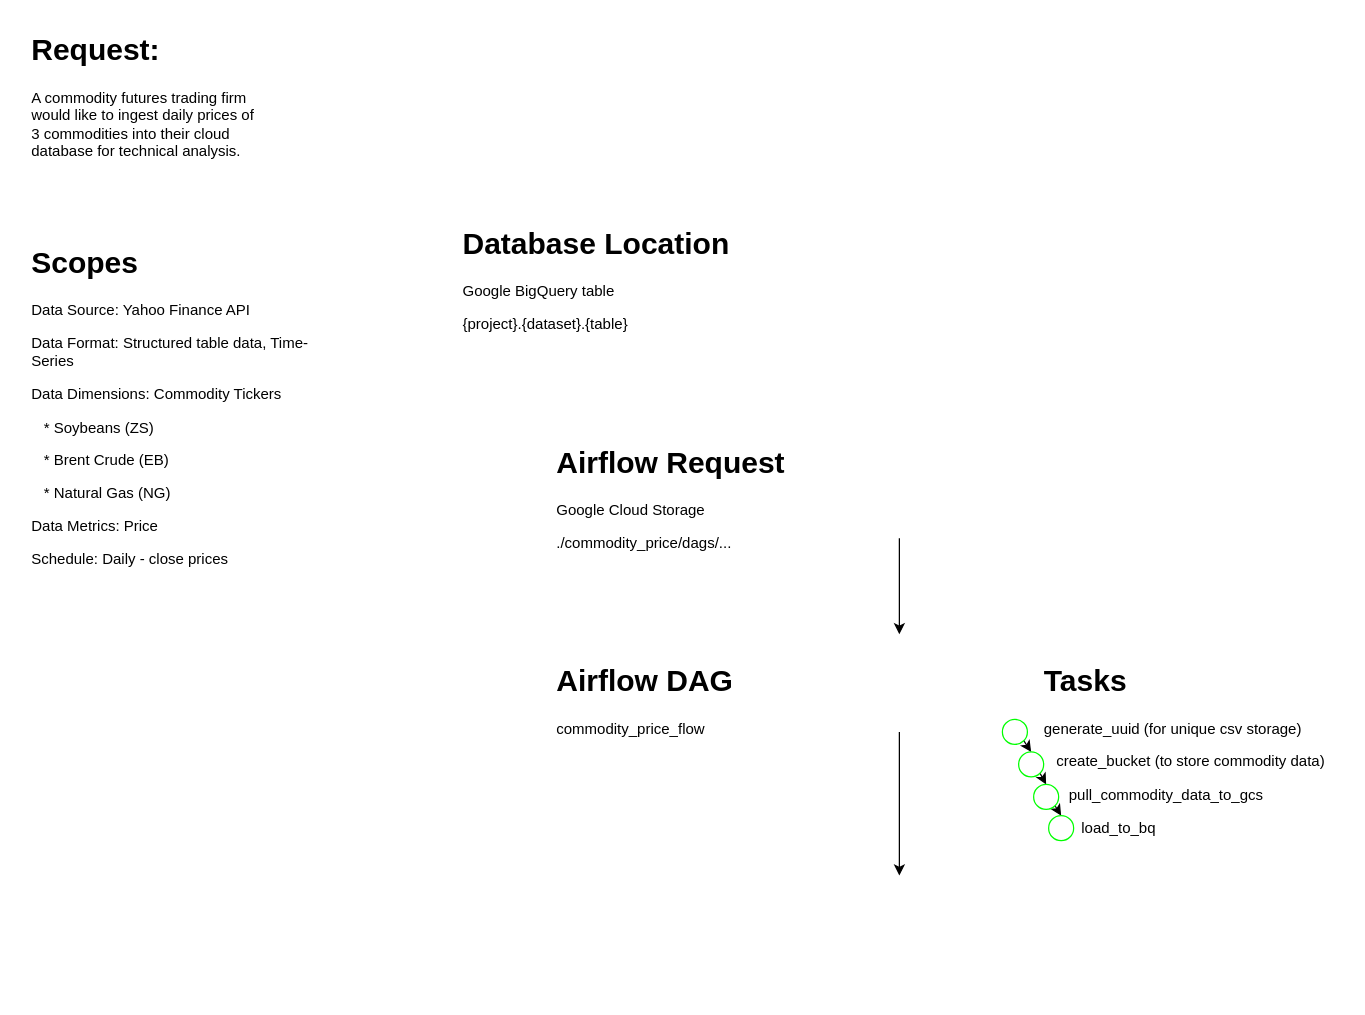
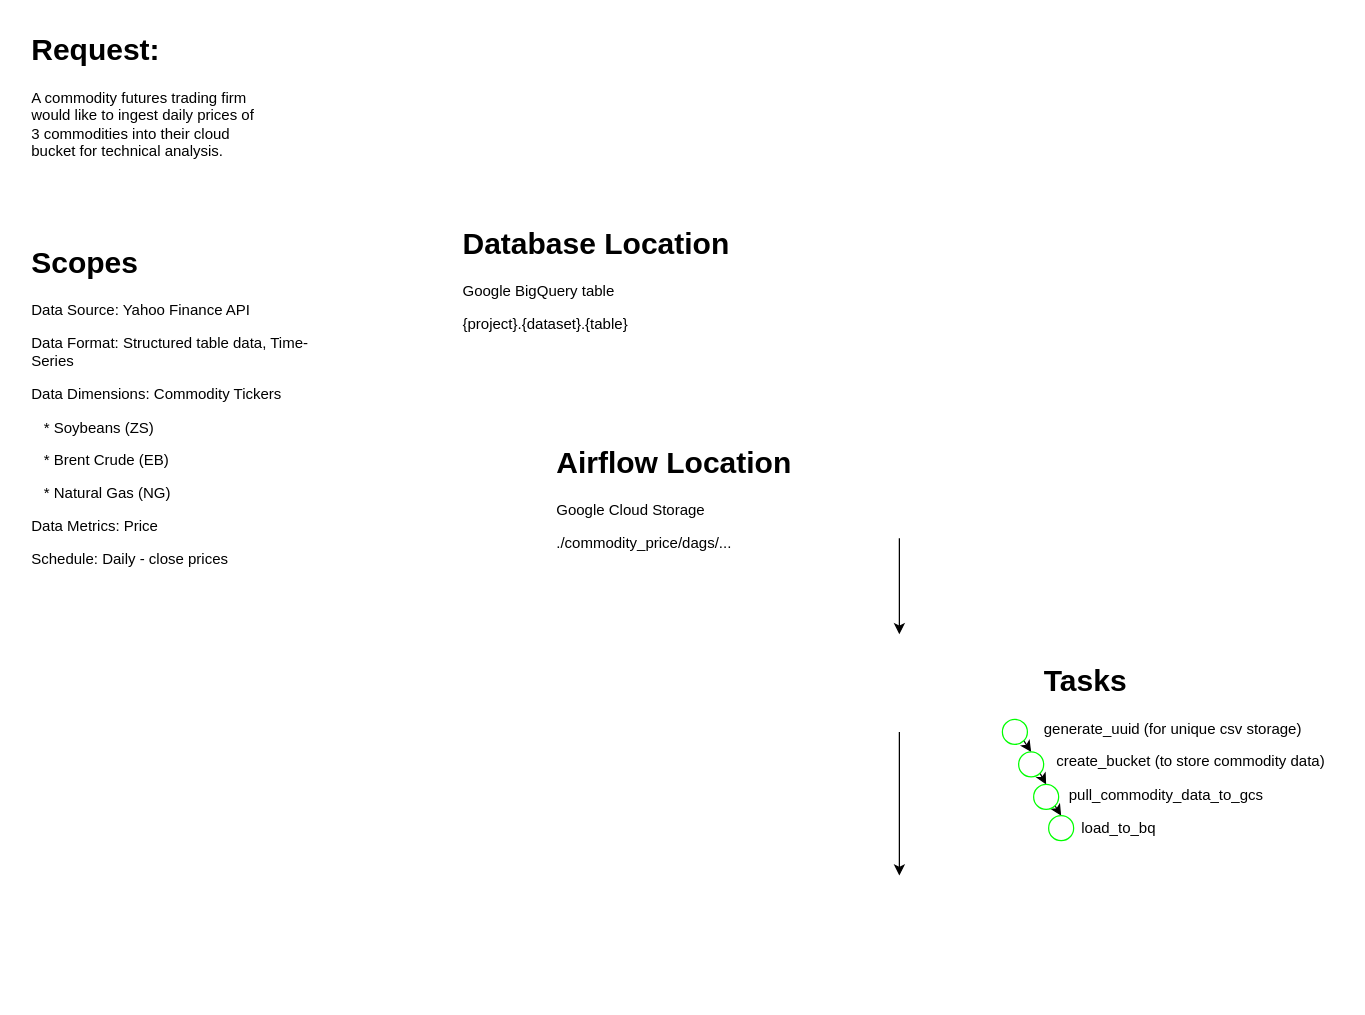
node "Request:A commodity futures trading firm would like to ingest daily prices of 3 commodities into their cloud database for technical analysis.": label "Request:A commodity futures trading firm would like to ingest daily prices of 3 commodities into their cloud database for technical analysis." -> "Request:A commodity futures trading firm would like to ingest daily prices of 3 commodities into their cloud bucket for technical analysis."
node "Airflow RequestGoogle Cloud Storage ./commodity_price/dags/...": label "Airflow RequestGoogle Cloud Storage ./commodity_price/dags/..." -> "Airflow LocationGoogle Cloud Storage ./commodity_price/dags/..."
node "Airflow DAGcommodity_price_flow": removed
